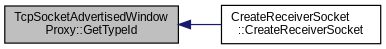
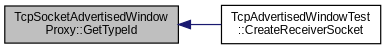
node "CreateReceiverSocket ::CreateReceiverSocket": label "CreateReceiverSocket ::CreateReceiverSocket" -> "TcpAdvertisedWindowTest ::CreateReceiverSocket"
